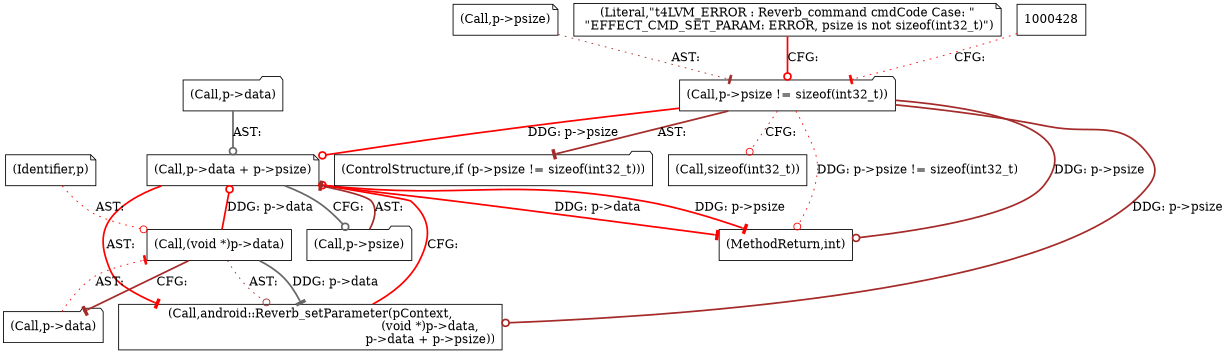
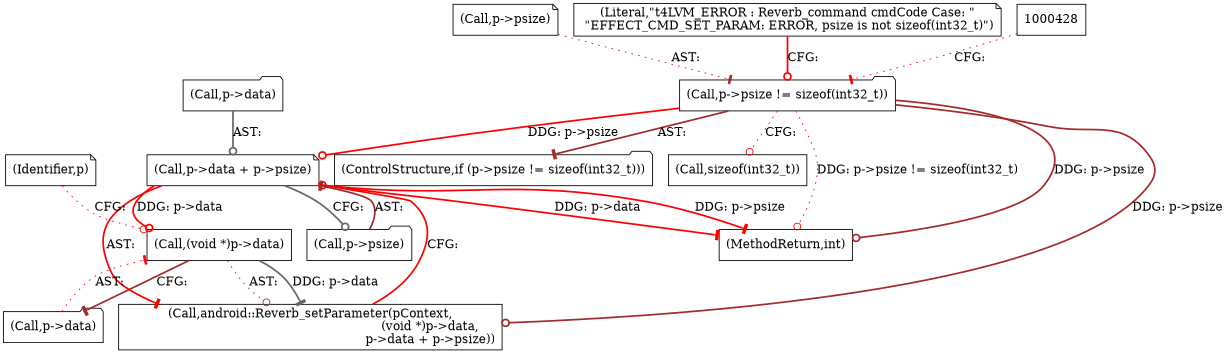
edge "(Identifier,p)" -> "(Call,(void *)p->data)": label "AST: " -> "CFG: "
edge "(Call,(void *)p->data)" -> "(Call,p->data + p->psize)": reversed
